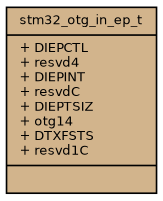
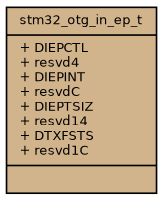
node "stm32_otg_in_ep_t": text "+ otg14" -> "+ resvd14"
